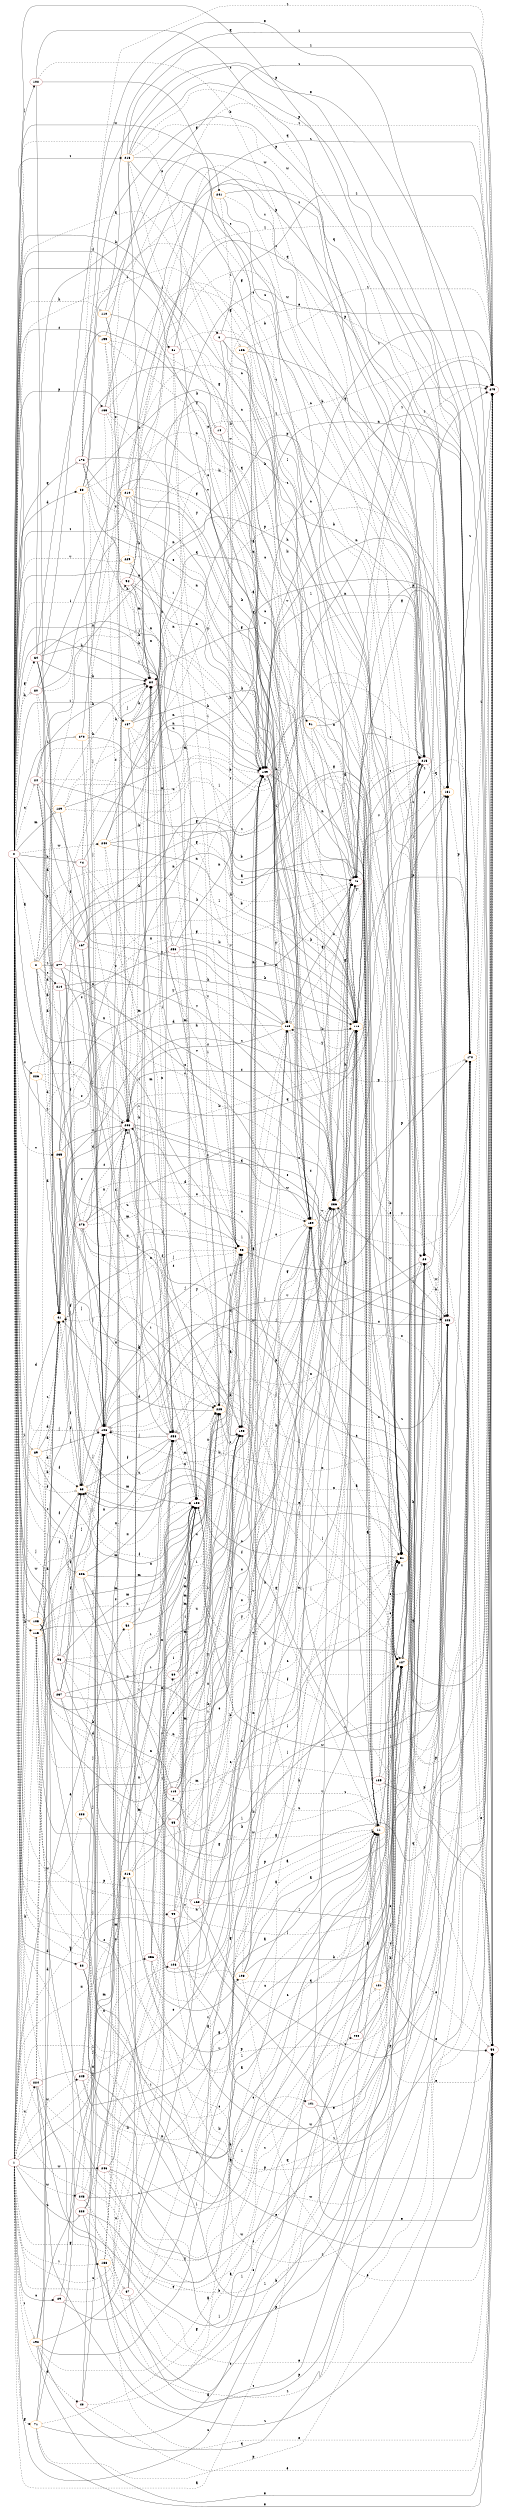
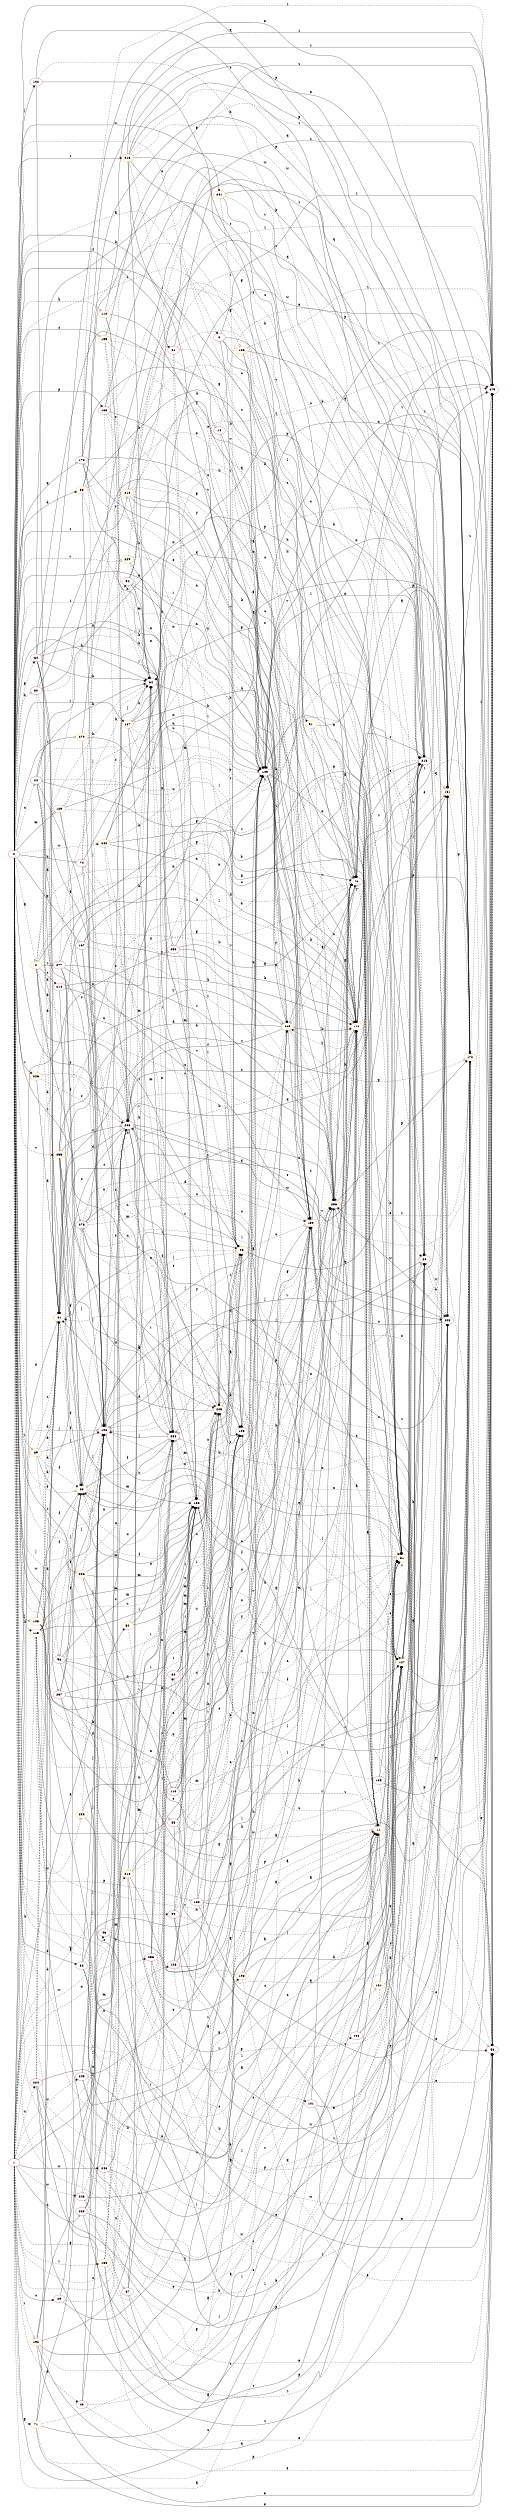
edge "167" -> "116": style solid -> dashed
node "43": added
